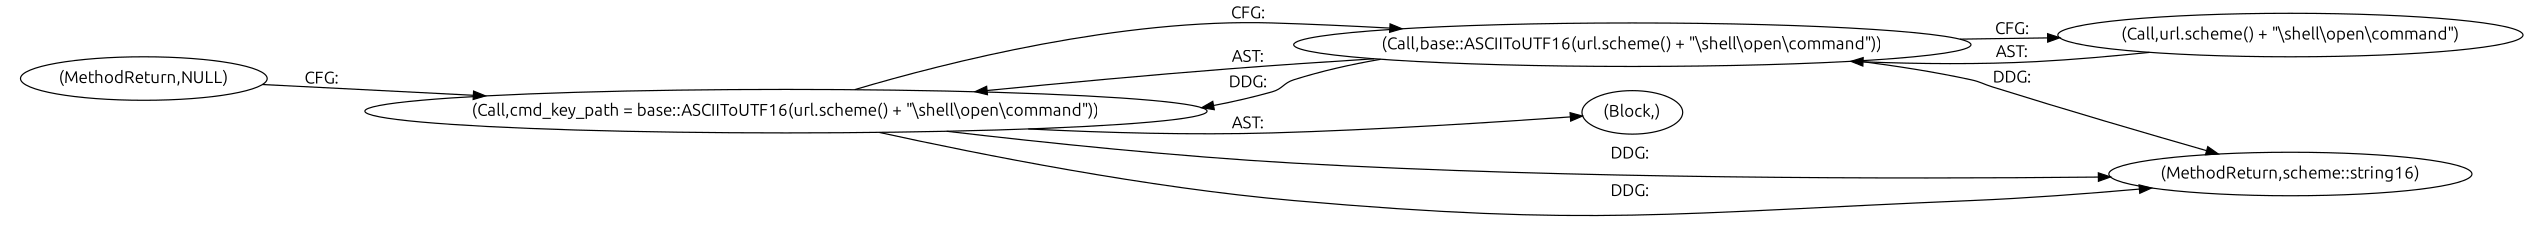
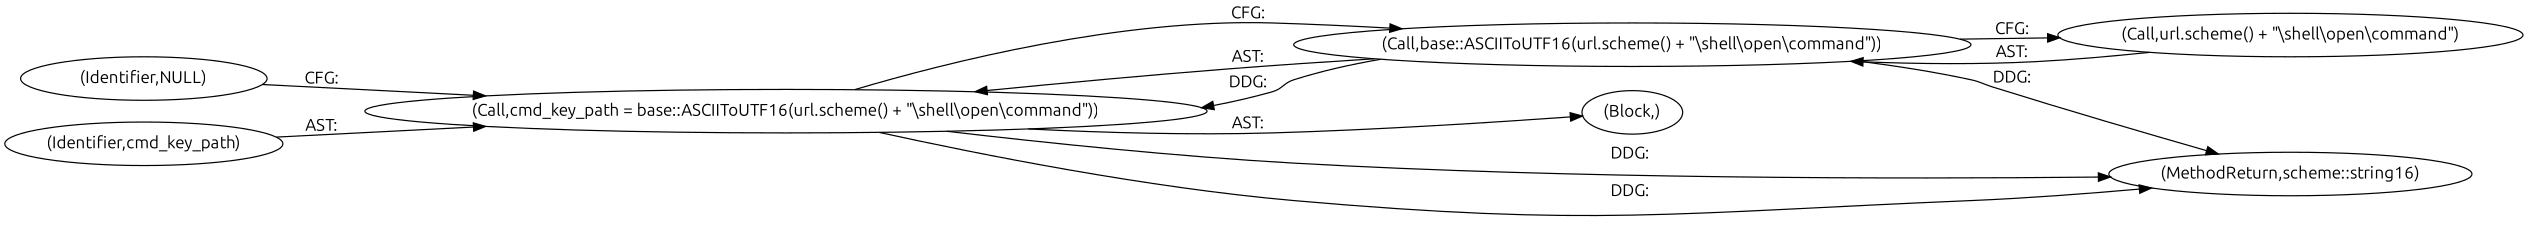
node "(MethodReturn,NULL)": label "(MethodReturn,NULL)" -> "(Identifier,NULL)"
node "(Identifier,cmd_key_path)": added
